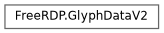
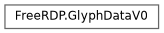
node "FreeRDP.GlyphDataV2": label "FreeRDP.GlyphDataV2" -> "FreeRDP.GlyphDataV0"
